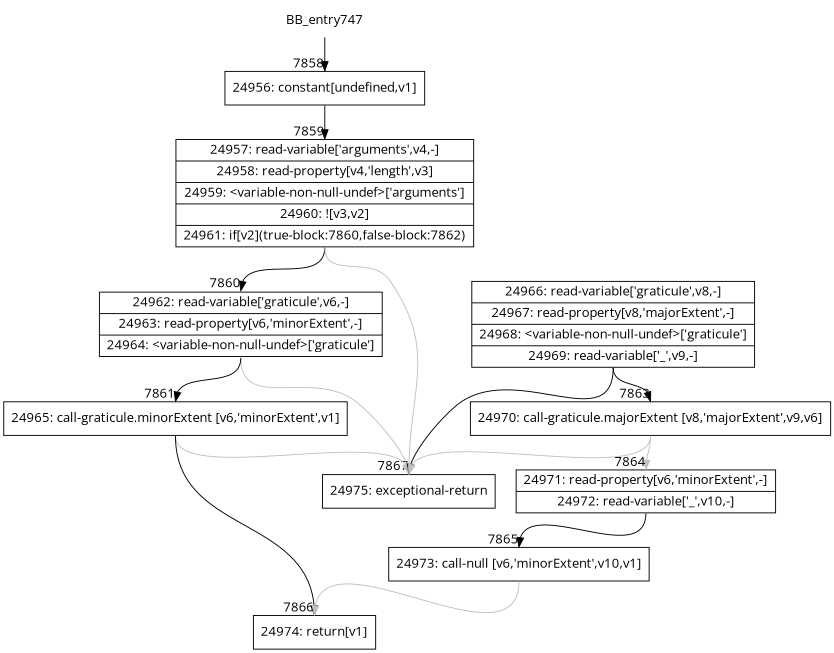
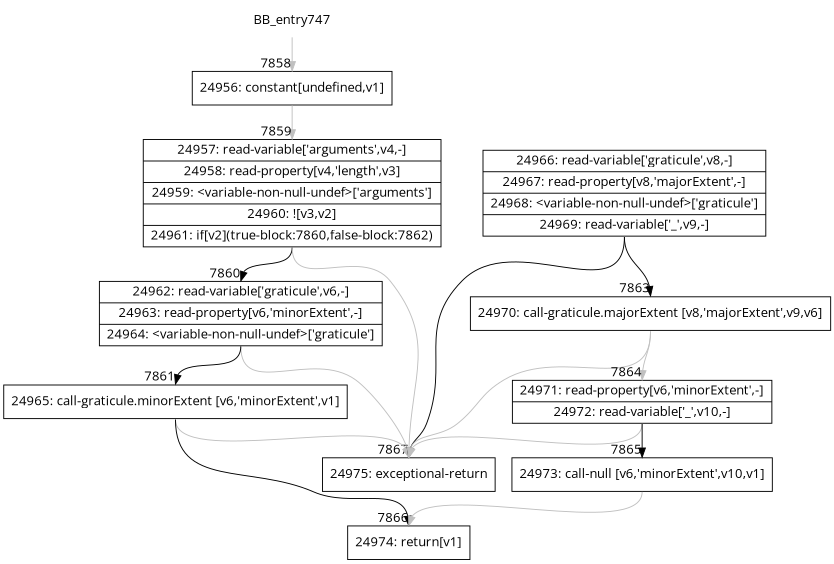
edge "BB_entry747" -> "24956: constant[undefined,v1]": color black -> gray
edge "24956: constant[undefined,v1]" -> "24957: read-variable['arguments',v4,-]": color black -> gray
edge "24971: read-property[v6,'minorExtent',-]" -> "24975: exceptional-return": added
